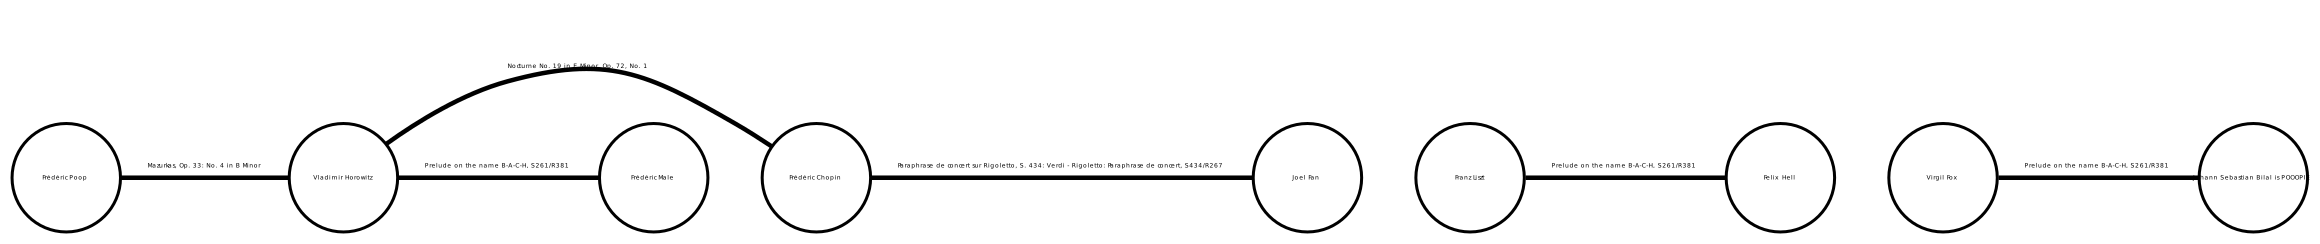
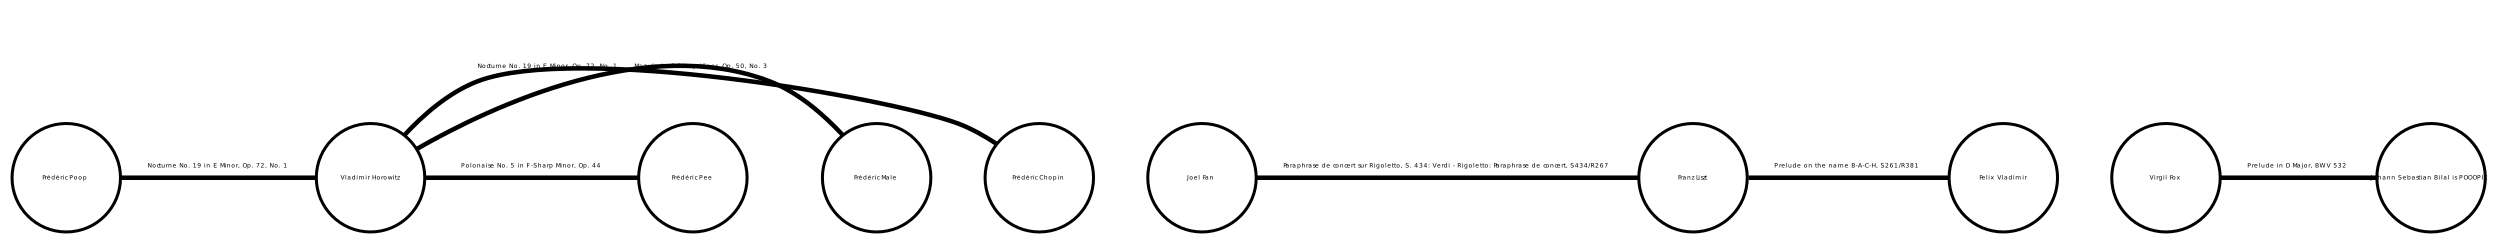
edge "Frédéric Poop" -- "Vladimir Horowitz": label "Mazurkas, Op. 33: No. 4 in B Minor" -> "Nocturne No. 19 in E Minor, Op. 72, No. 1"
edge "Vladimir Horowitz" -- "Frédéric Male": label "Prelude on the name B-A-C-H, S261/R381" -> "Mazurka in C-Sharp Minor, Op. 50, No. 3"
edge "Virgil Fox" -- "Johann Sebastian Bilal is POOOPIE": label "Prelude on the name B-A-C-H, S261/R381" -> "Prelude in D Major, BWV 532"
node "Frédéric Pee": added
edge "Frédéric Chopin" -- "Joel Fan": now "Franz Liszt" -- "Joel Fan"
node "Felix Hell": label "Felix Hell" -> "Felix Vladimir"
